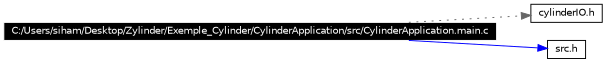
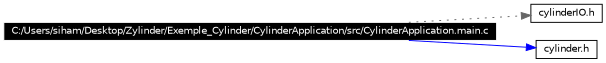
node "src.h": label "src.h" -> "cylinder.h"
